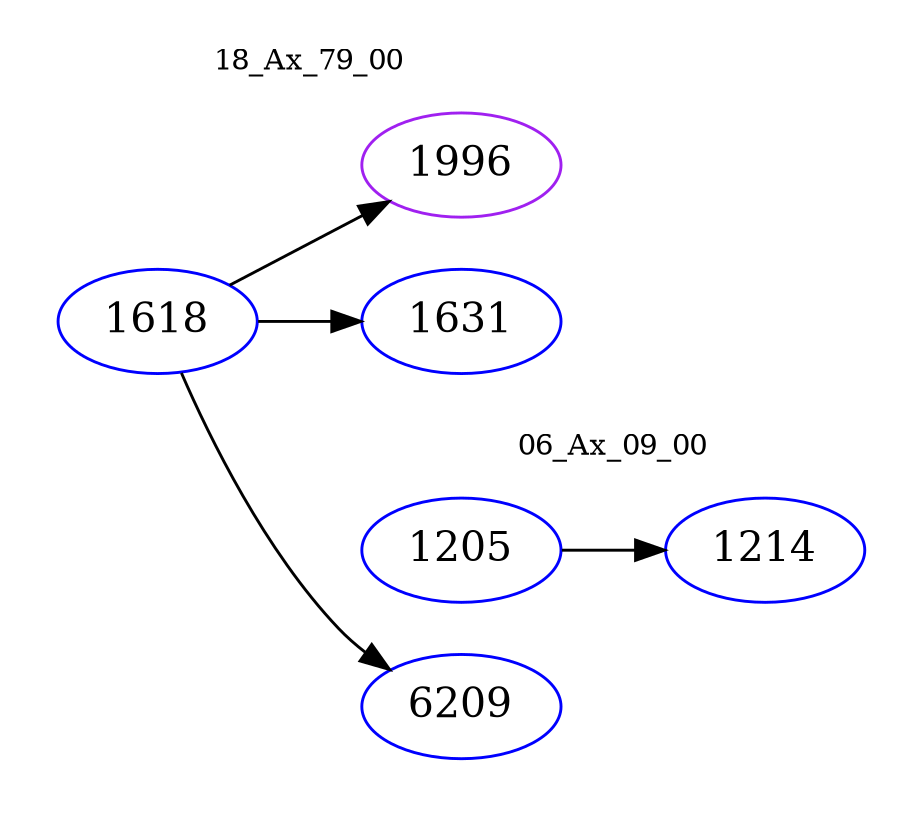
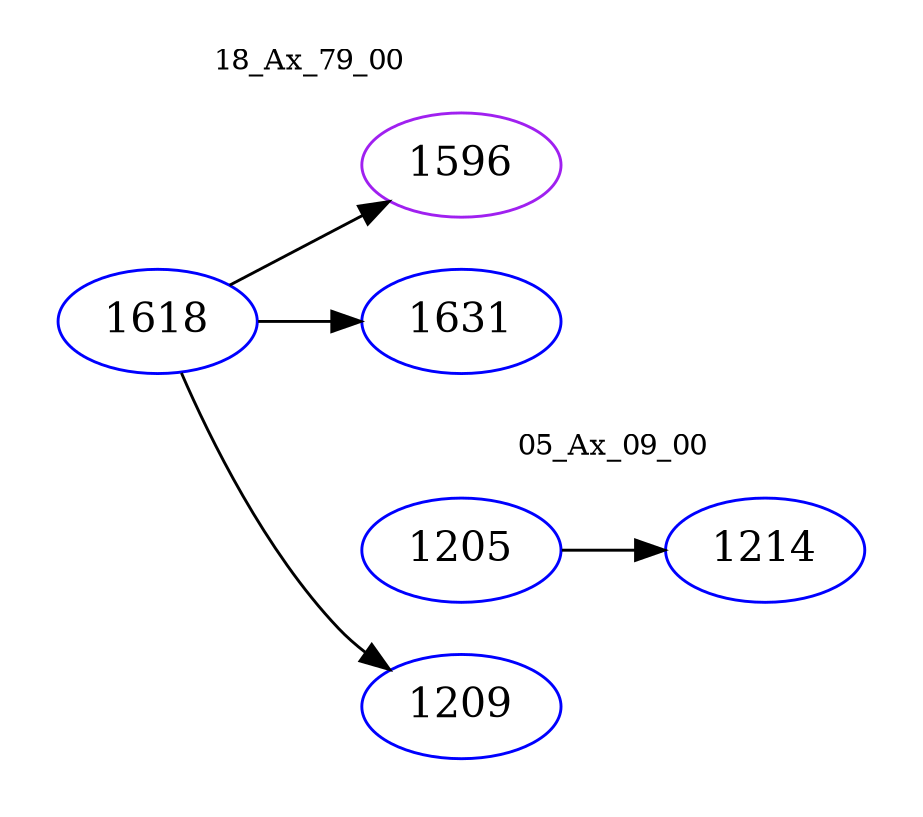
node "1996": label "1996" -> "1596"
cluster "06_Ax_09_00": label "06_Ax_09_00" -> "05_Ax_09_00"
node "6209": label "6209" -> "1209"
